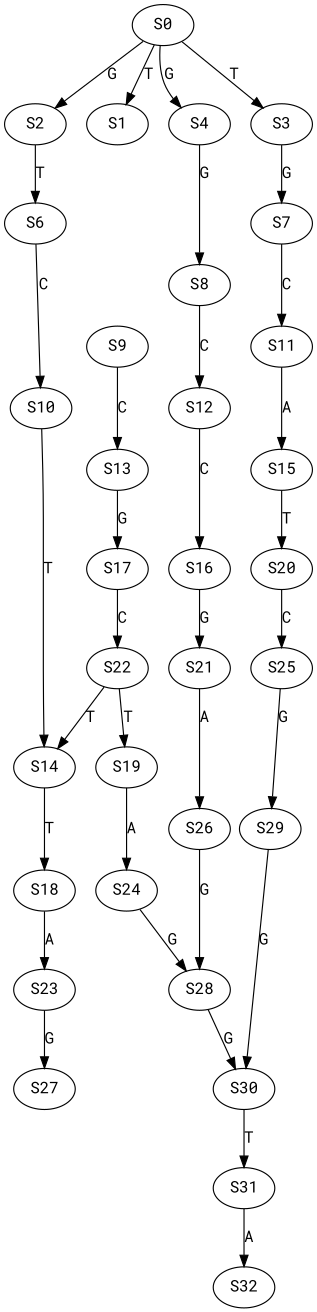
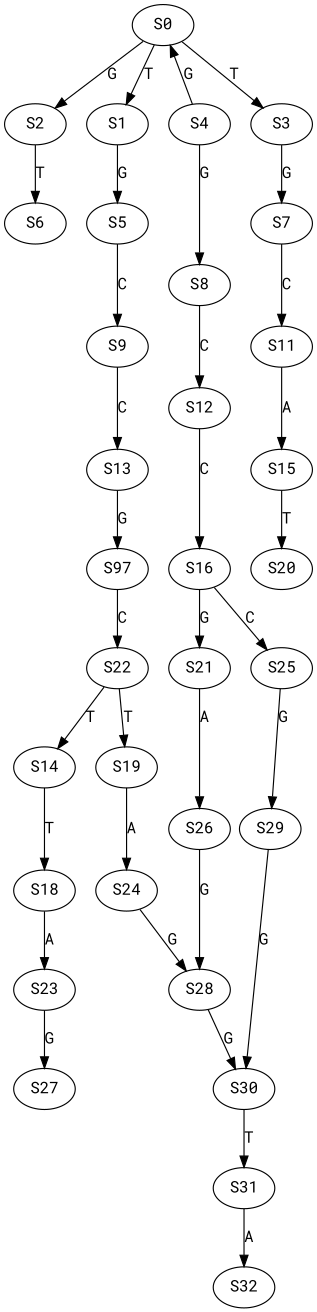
edge "S0" -> "S4": reversed
node "S5": added
node "S10": removed
node "S17": label "S17" -> "S97"
edge "S20" -> "S25": now "S16" -> "S25"
